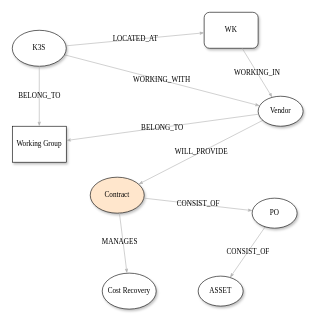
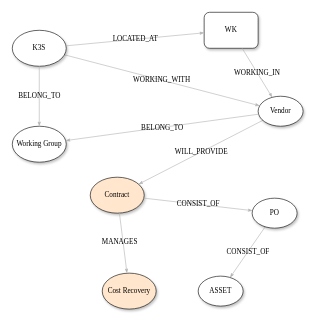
node "Working Group": shape rectangle -> ellipse
node "Cost Recovery": fillcolor #ffffff -> #ffe6cc
